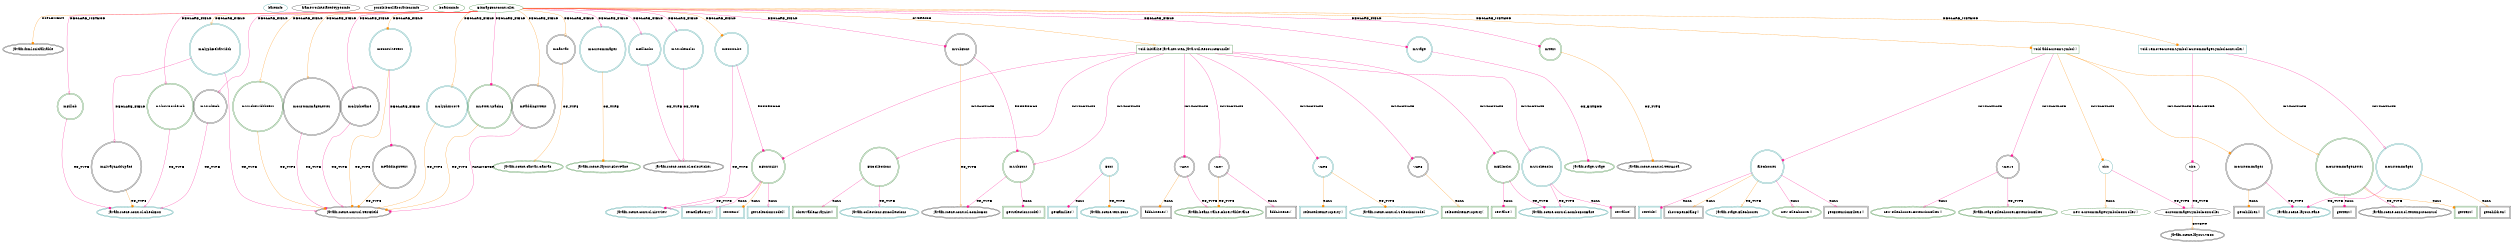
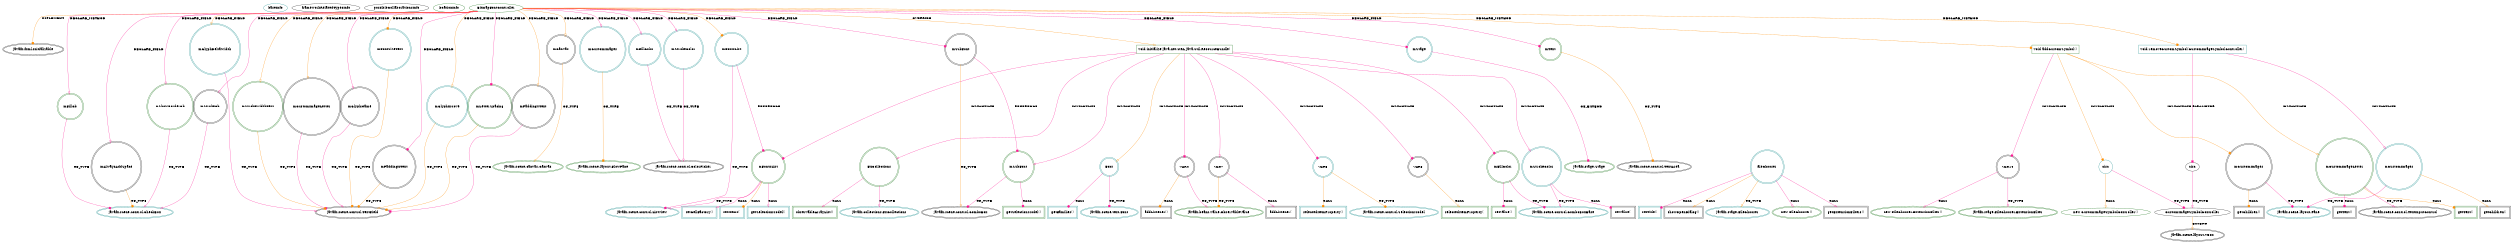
edge "mGlyphDeltaWidth" -> "mAlwaysAddSpace": now "BitmapFontController" -> "mAlwaysAddSpace"
edge "mFontSizeText" -> "mPaddingXText": now "BitmapFontController" -> "mPaddingXText"
edge "void addCustomSymbol()" -> "fileChooser": removed, label "INSTANTIATE"
edge "void initialize(java.net.URL,java.util.ResourceBundle)" -> "Font": added, label "INSTANTIATE"
edge "mPaddingYText" -> "javafx.scene.control.TextField": label "PARAMETER" -> "OF_TYPE"
edge "Font" -> "javafx.scene.text.Font": color darkorange -> deeppink
